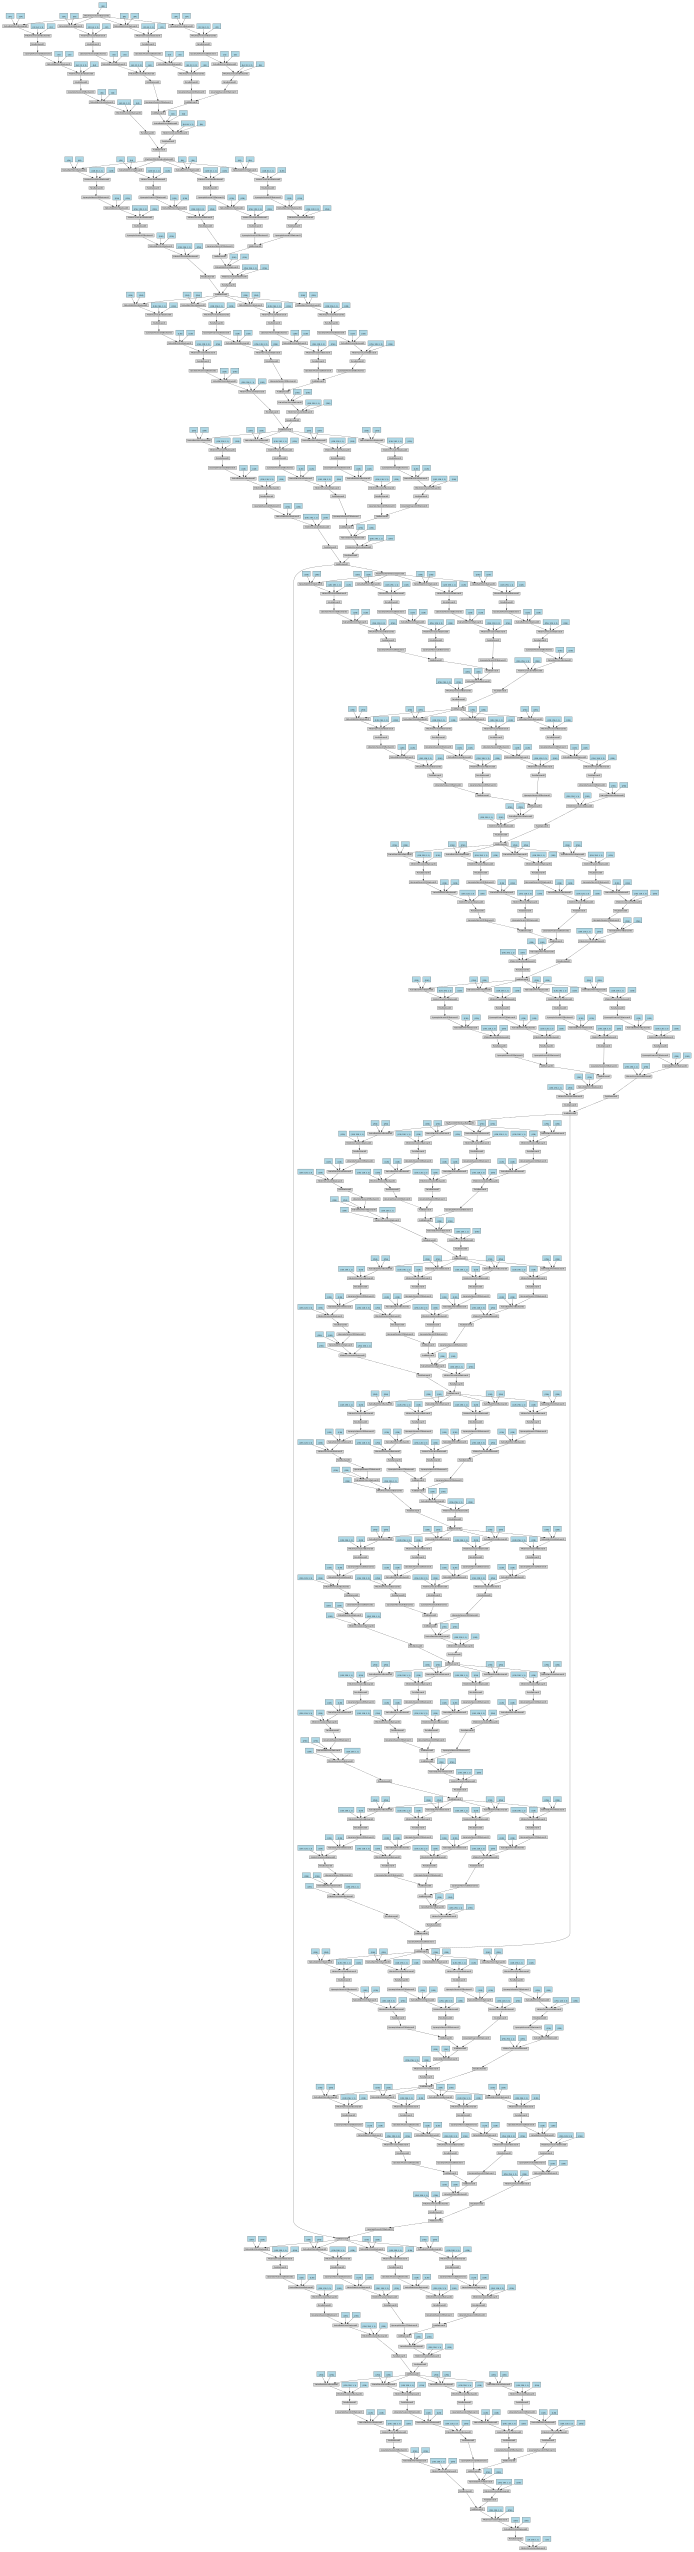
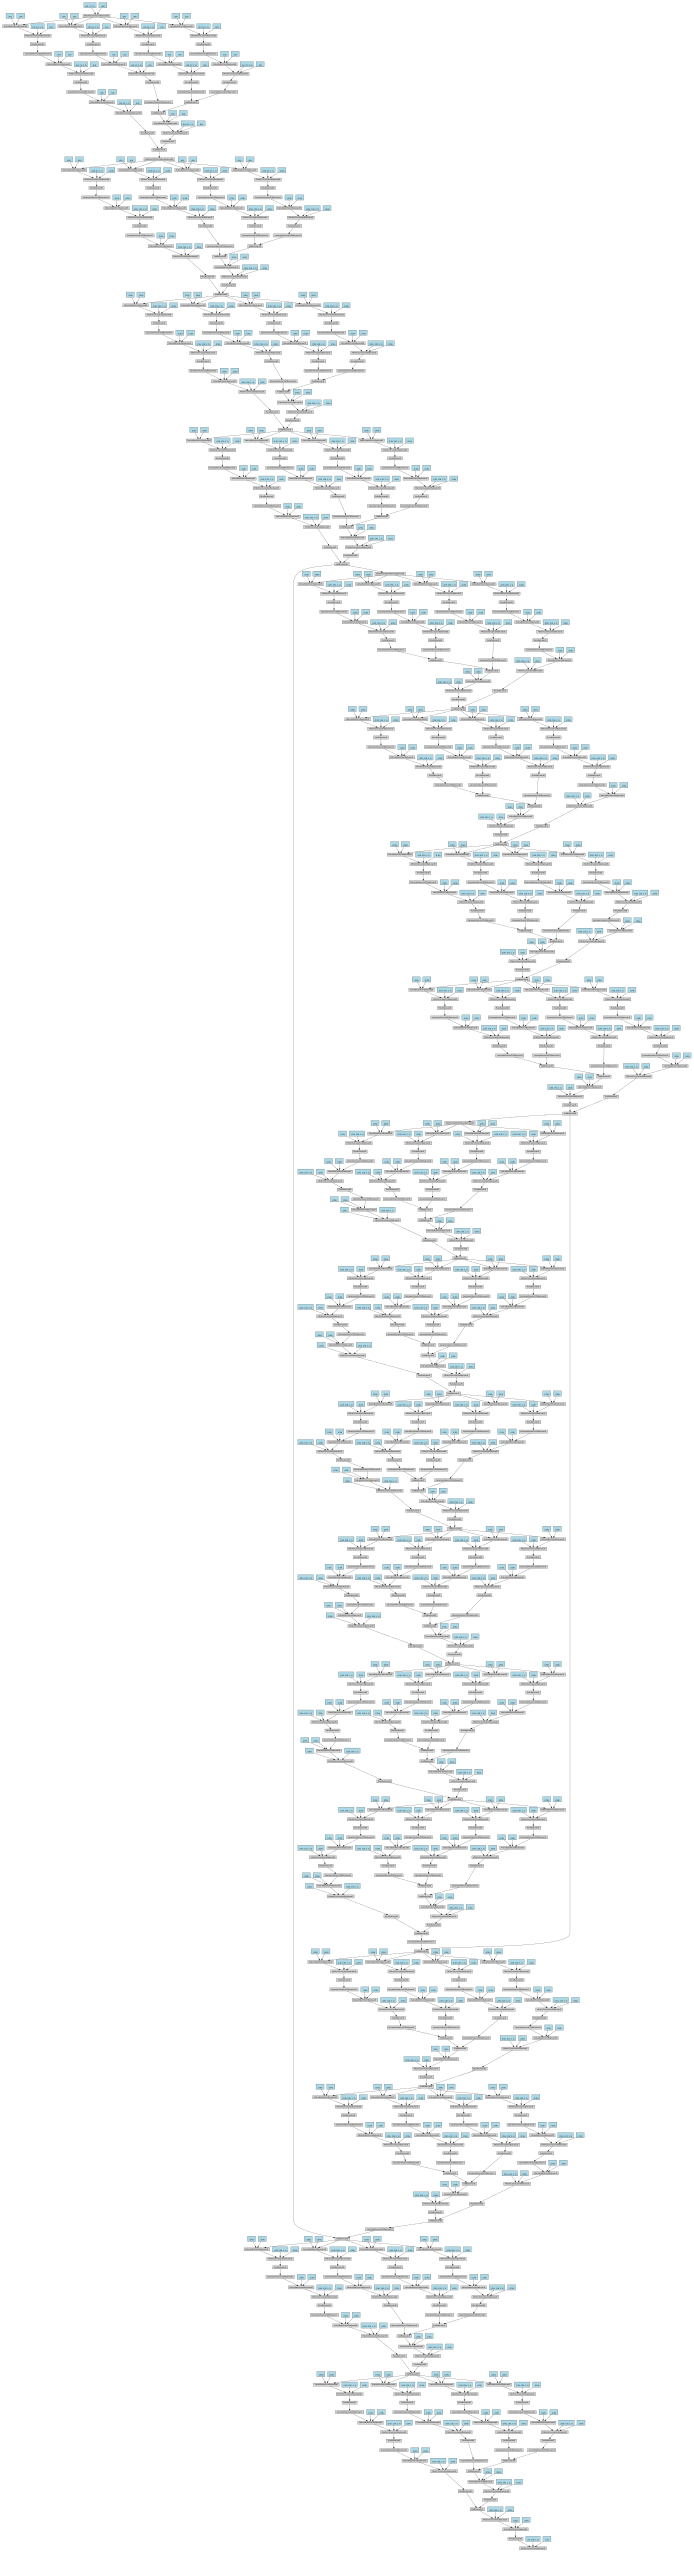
node "(64, 3, 1, 1)": added
